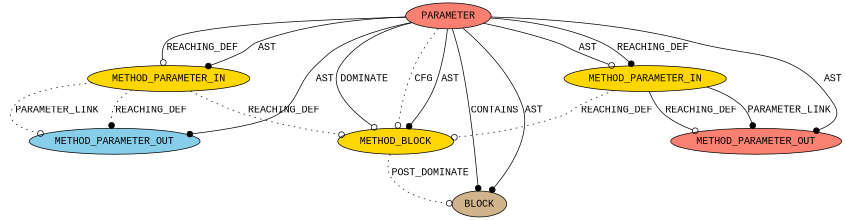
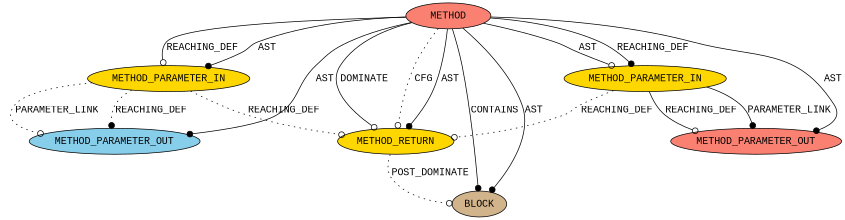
node "PARAMETER": label "PARAMETER" -> "METHOD"
node "METHOD_BLOCK": label "METHOD_BLOCK" -> "METHOD_RETURN"
